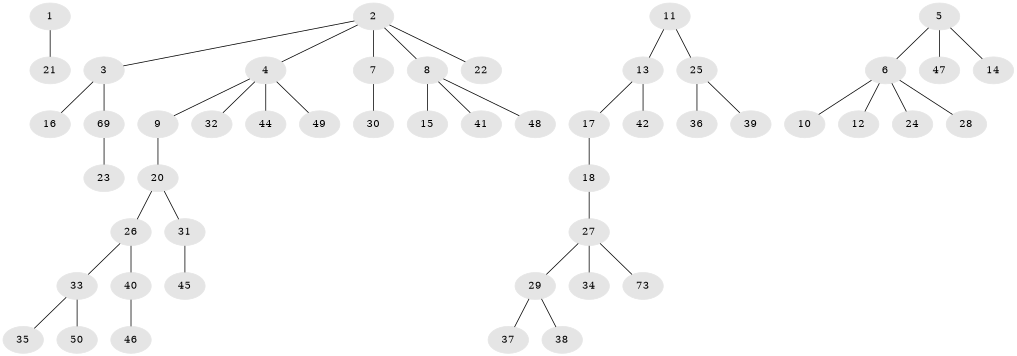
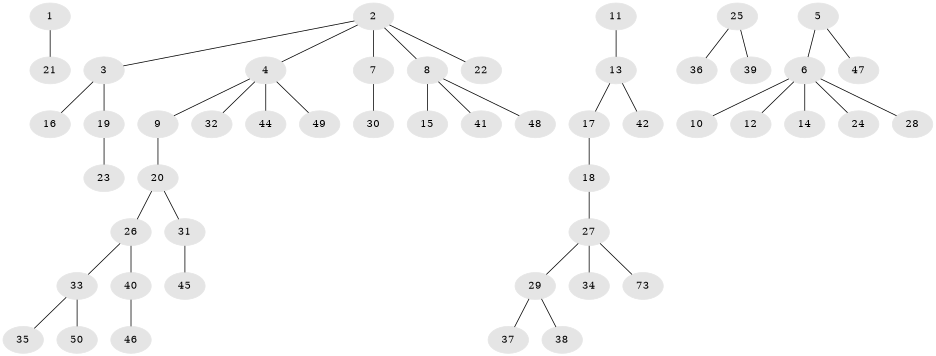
edge "11" -- "25": removed
edge "5" -- "14": now "6" -- "14"
node "69": label "69" -> "19"
